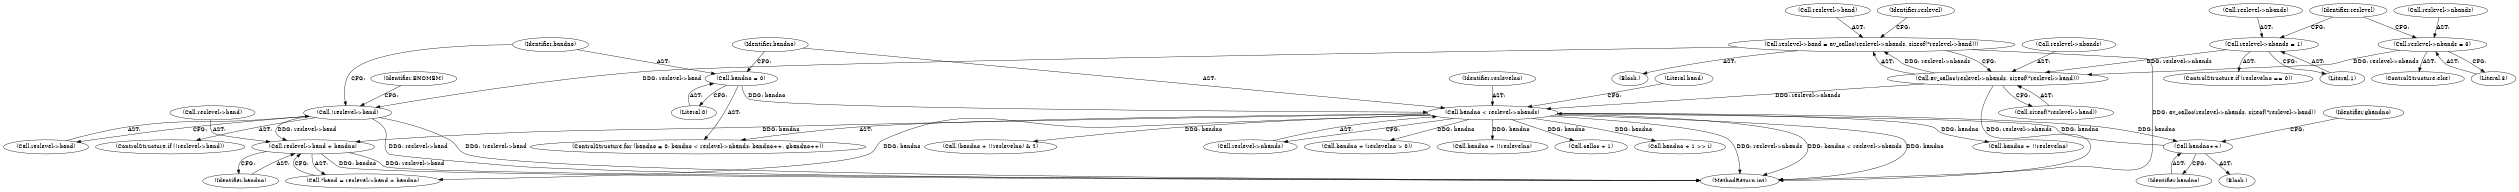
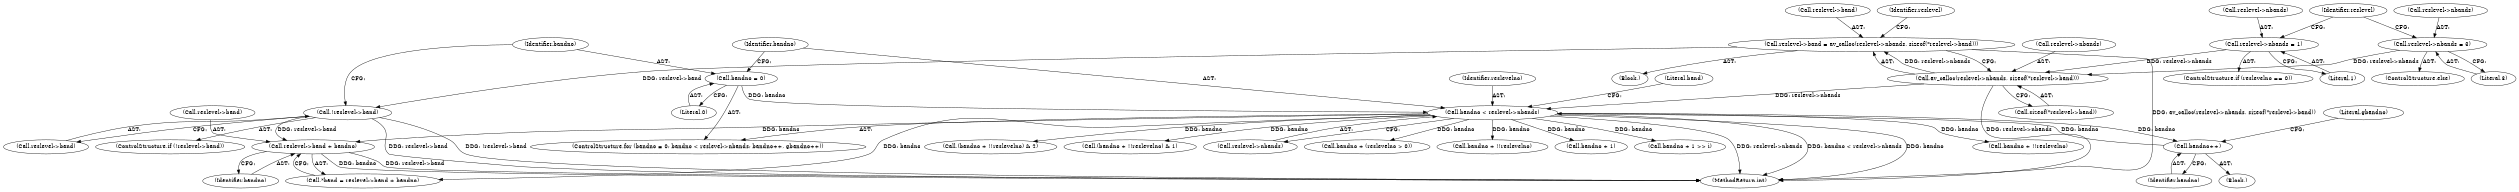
node "(Identifier,ENOMEM)": removed
node "(Identifier,gbandno)": label "(Identifier,gbandno)" -> "(Literal,gbandno)"
node "(Call,(bandno + !!reslevelno) & 1)": added
node "(Call,calloc + 1)": label "(Call,calloc + 1)" -> "(Call,bandno + 1)"
